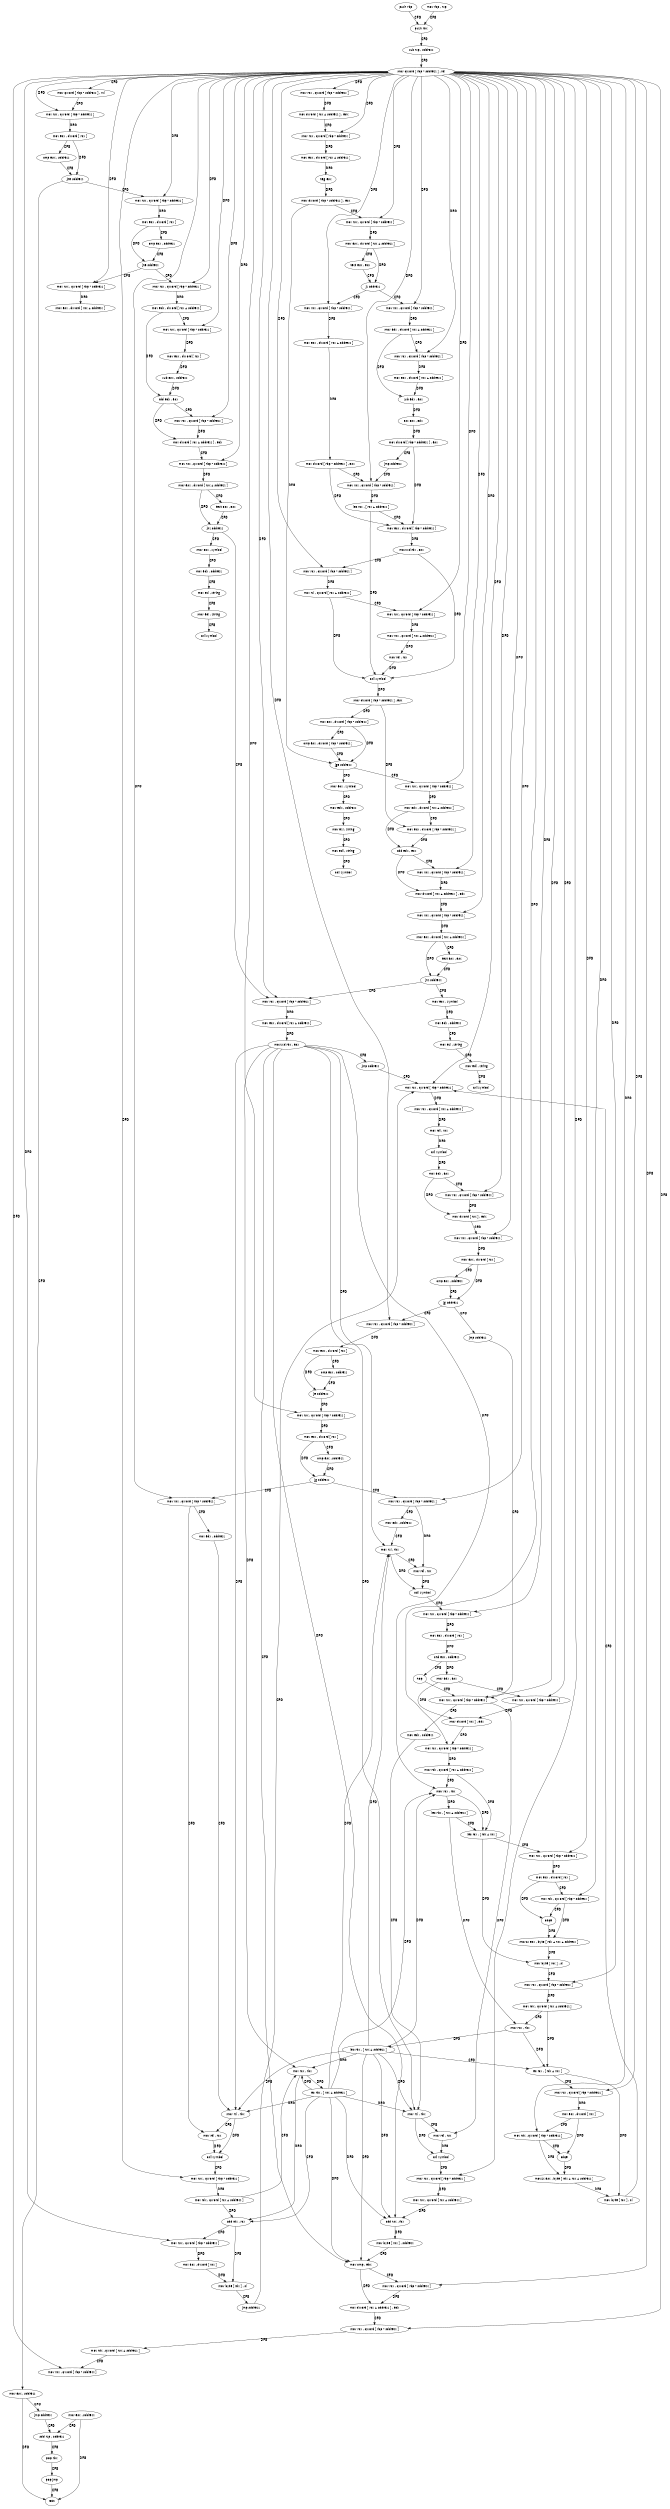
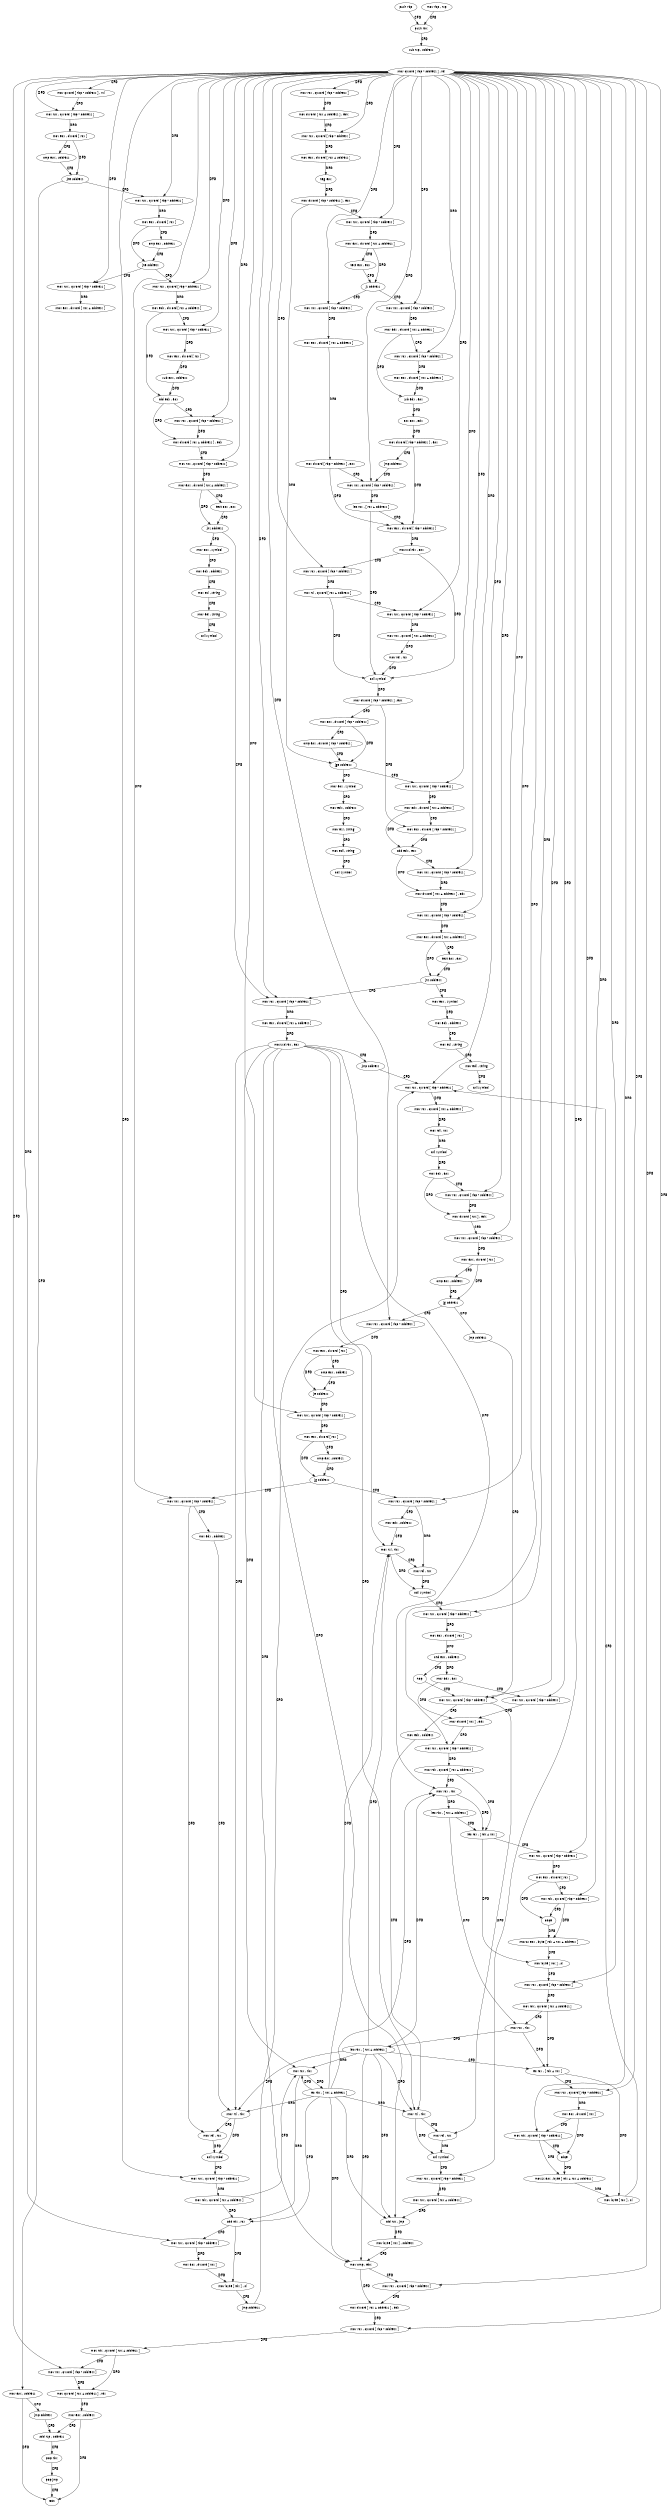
edge "sub rsp , address" -> "mov qword [ rbp - address ] , rdi": removed, label "CFG"
edge "movsxd rbx , eax" -> "mov cmp , ebx": label "CFG" -> "DFG"
node "add rax , rbx": label "add rax , rbx" -> "add rax , jmp"
node "mov qword [ rax + address ] , rdx": added
